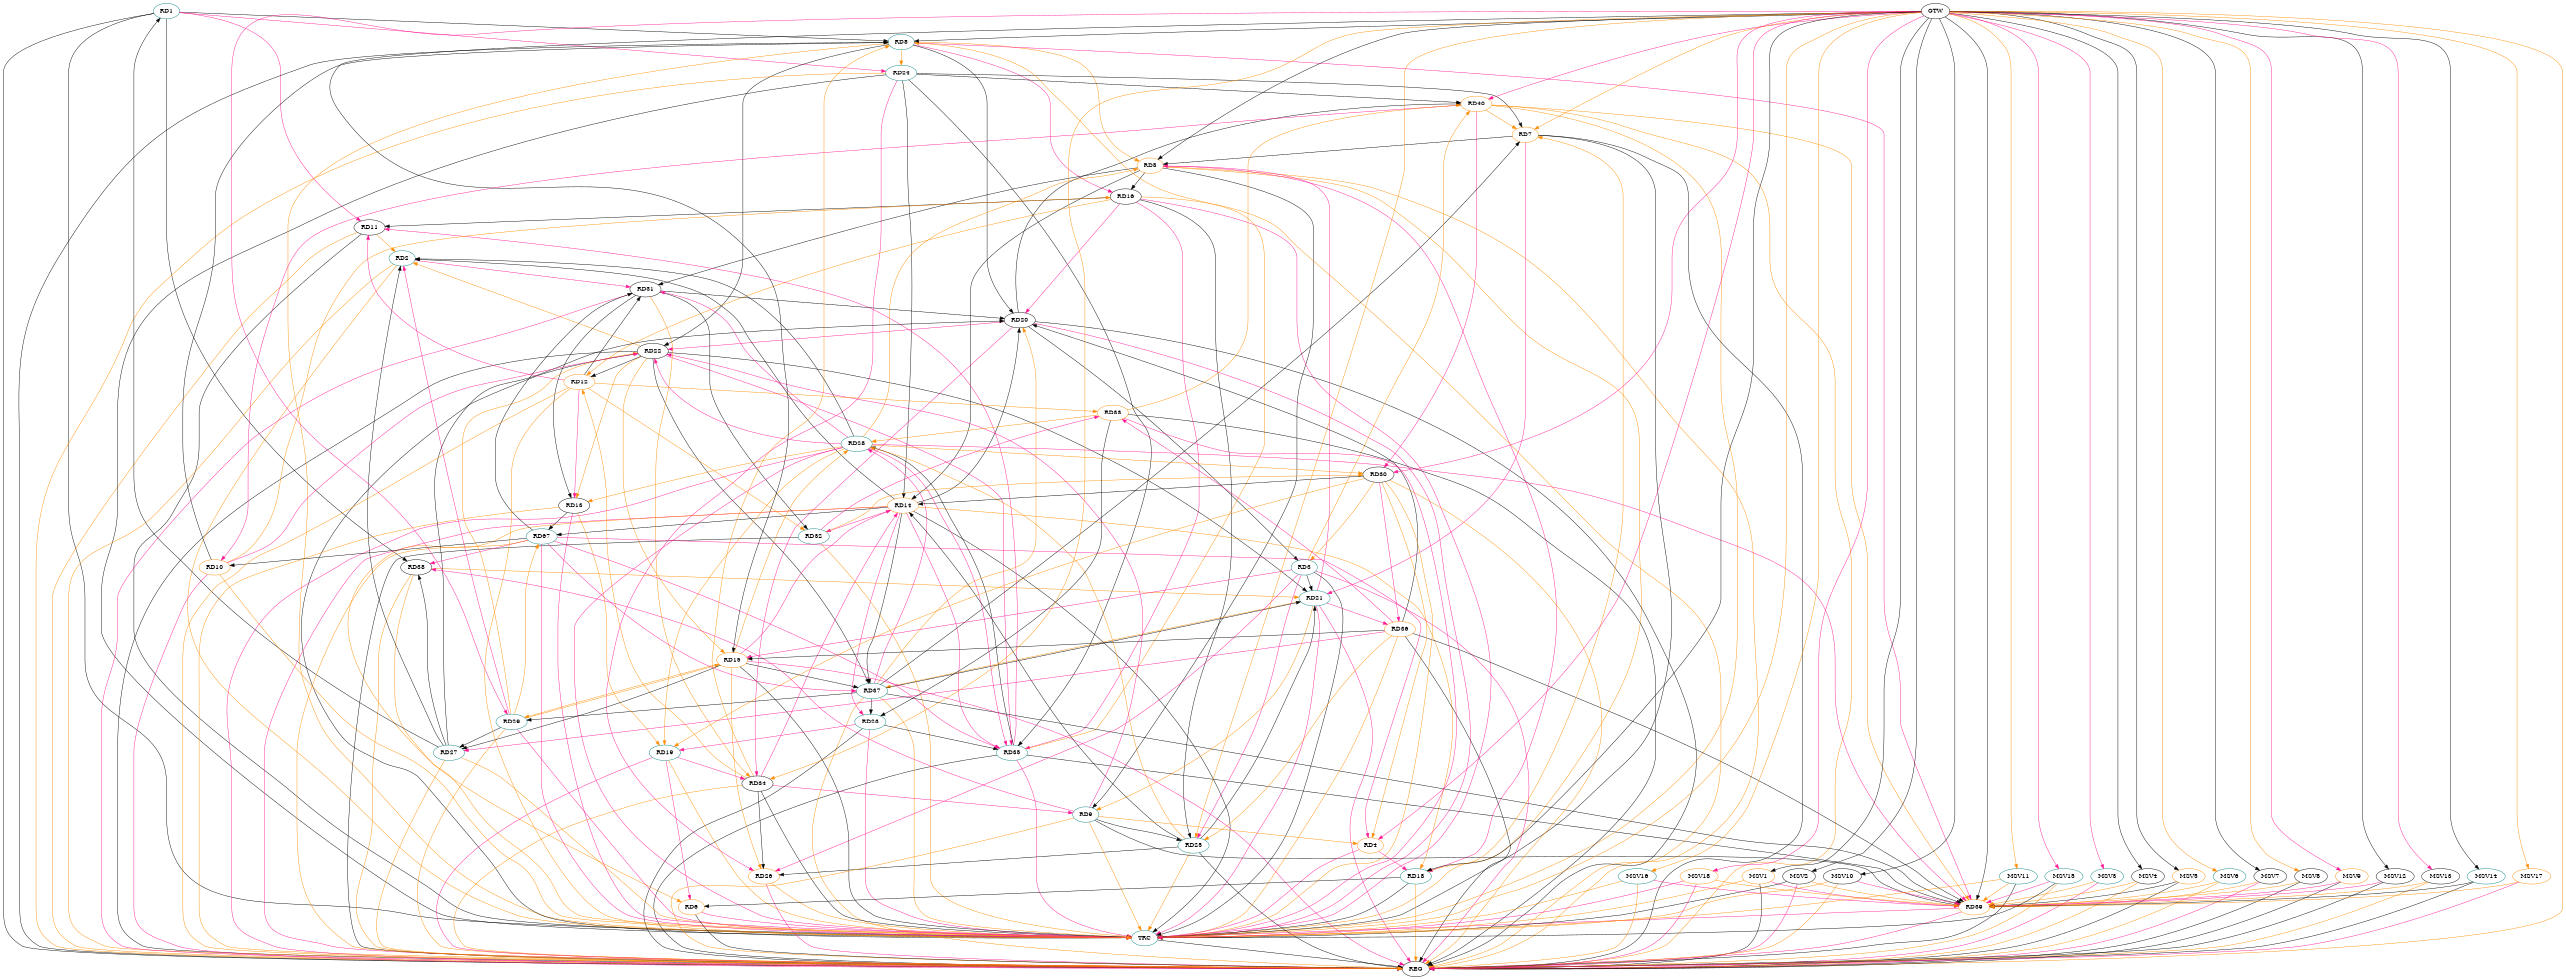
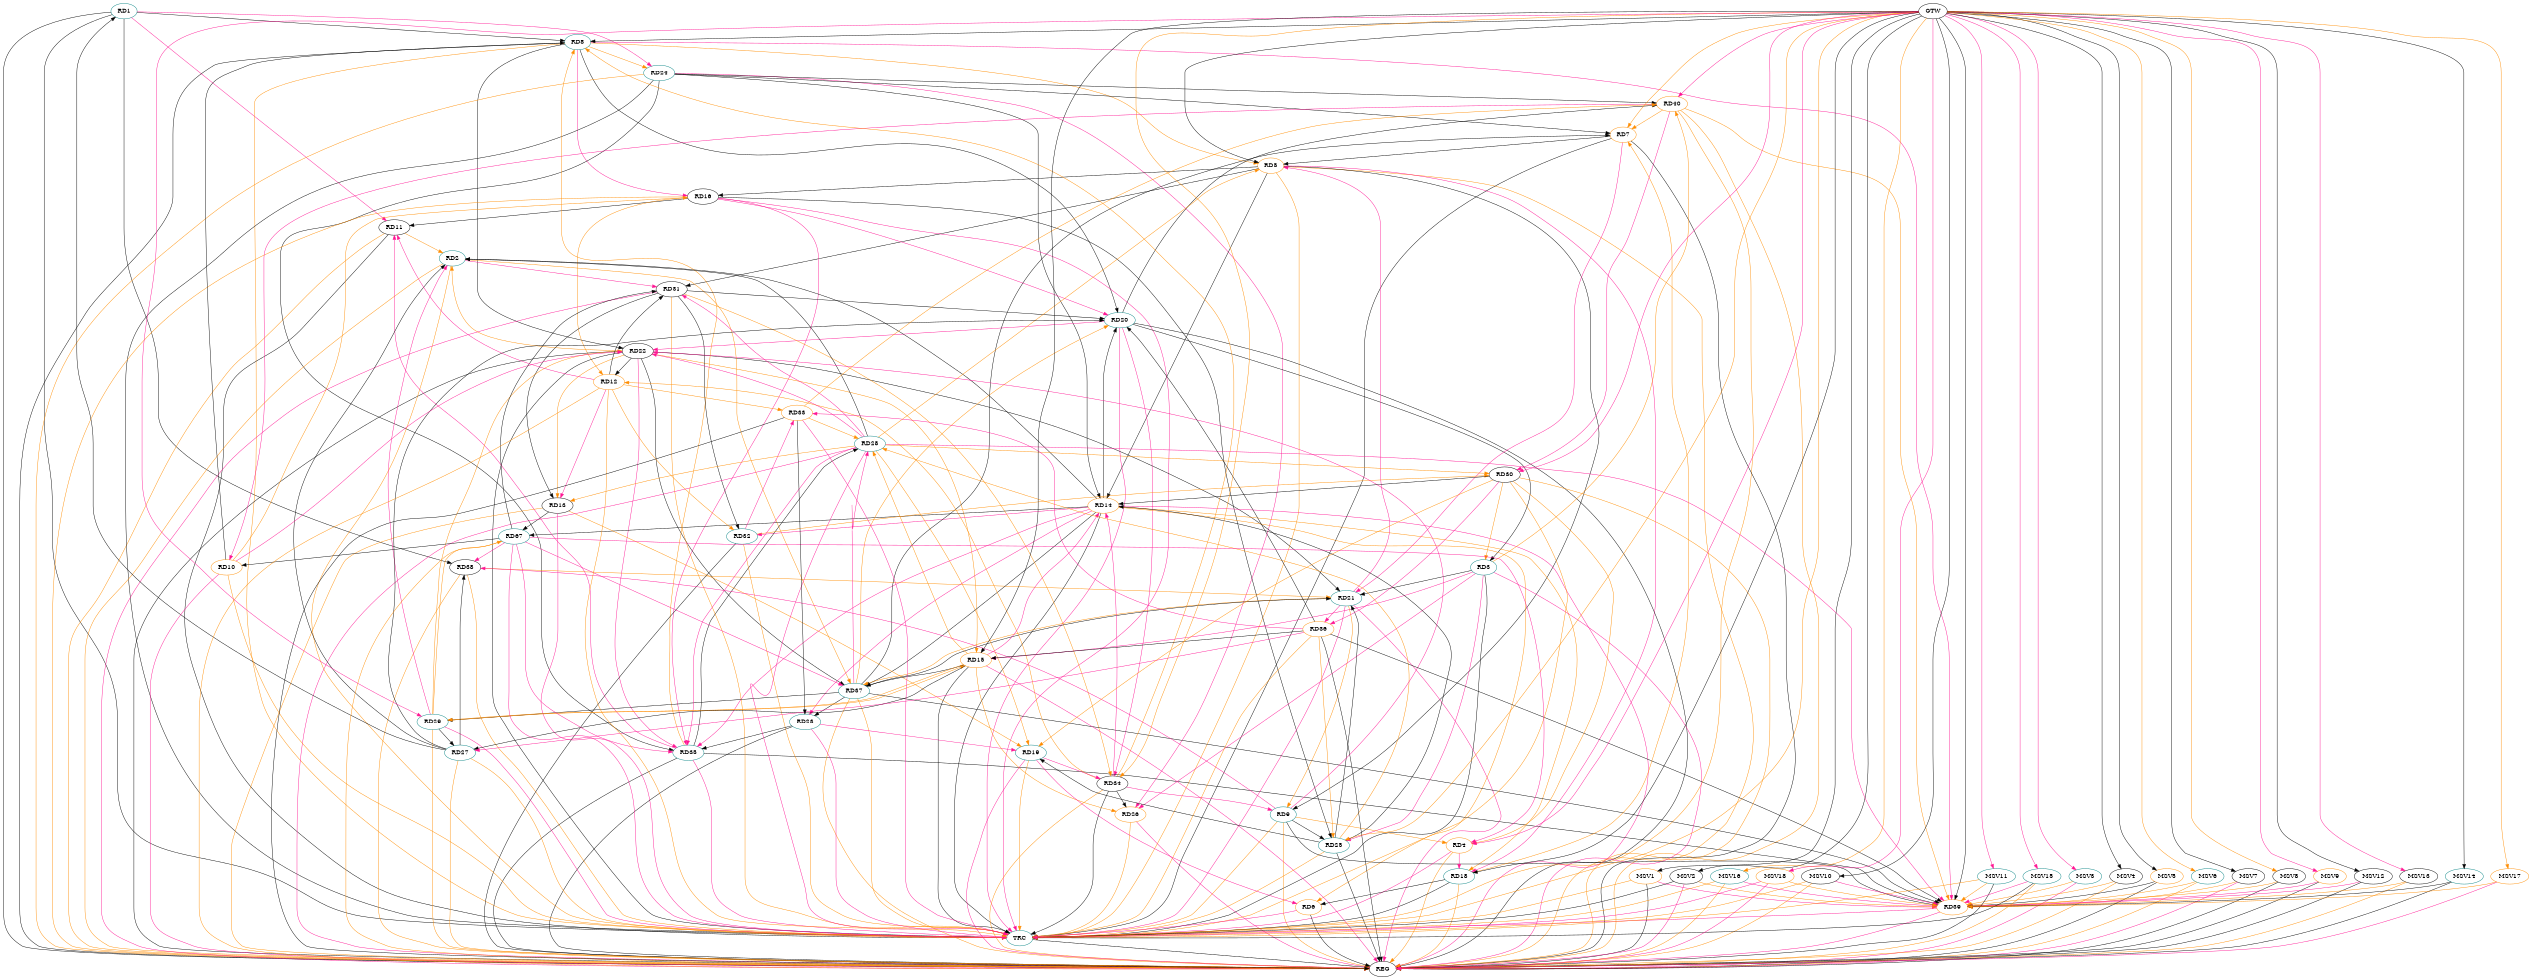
node "RD20": color black -> teal
edge "RD2" -> "RD37": added
edge "GTW" -> "MSV11": color darkorange -> deeppink
edge "RD31" -> "TRC": added
edge "GTW" -> "REG": now "RD4" -> "REG"
edge "RD25" -> "RD26": now "RD25" -> "RD19"
